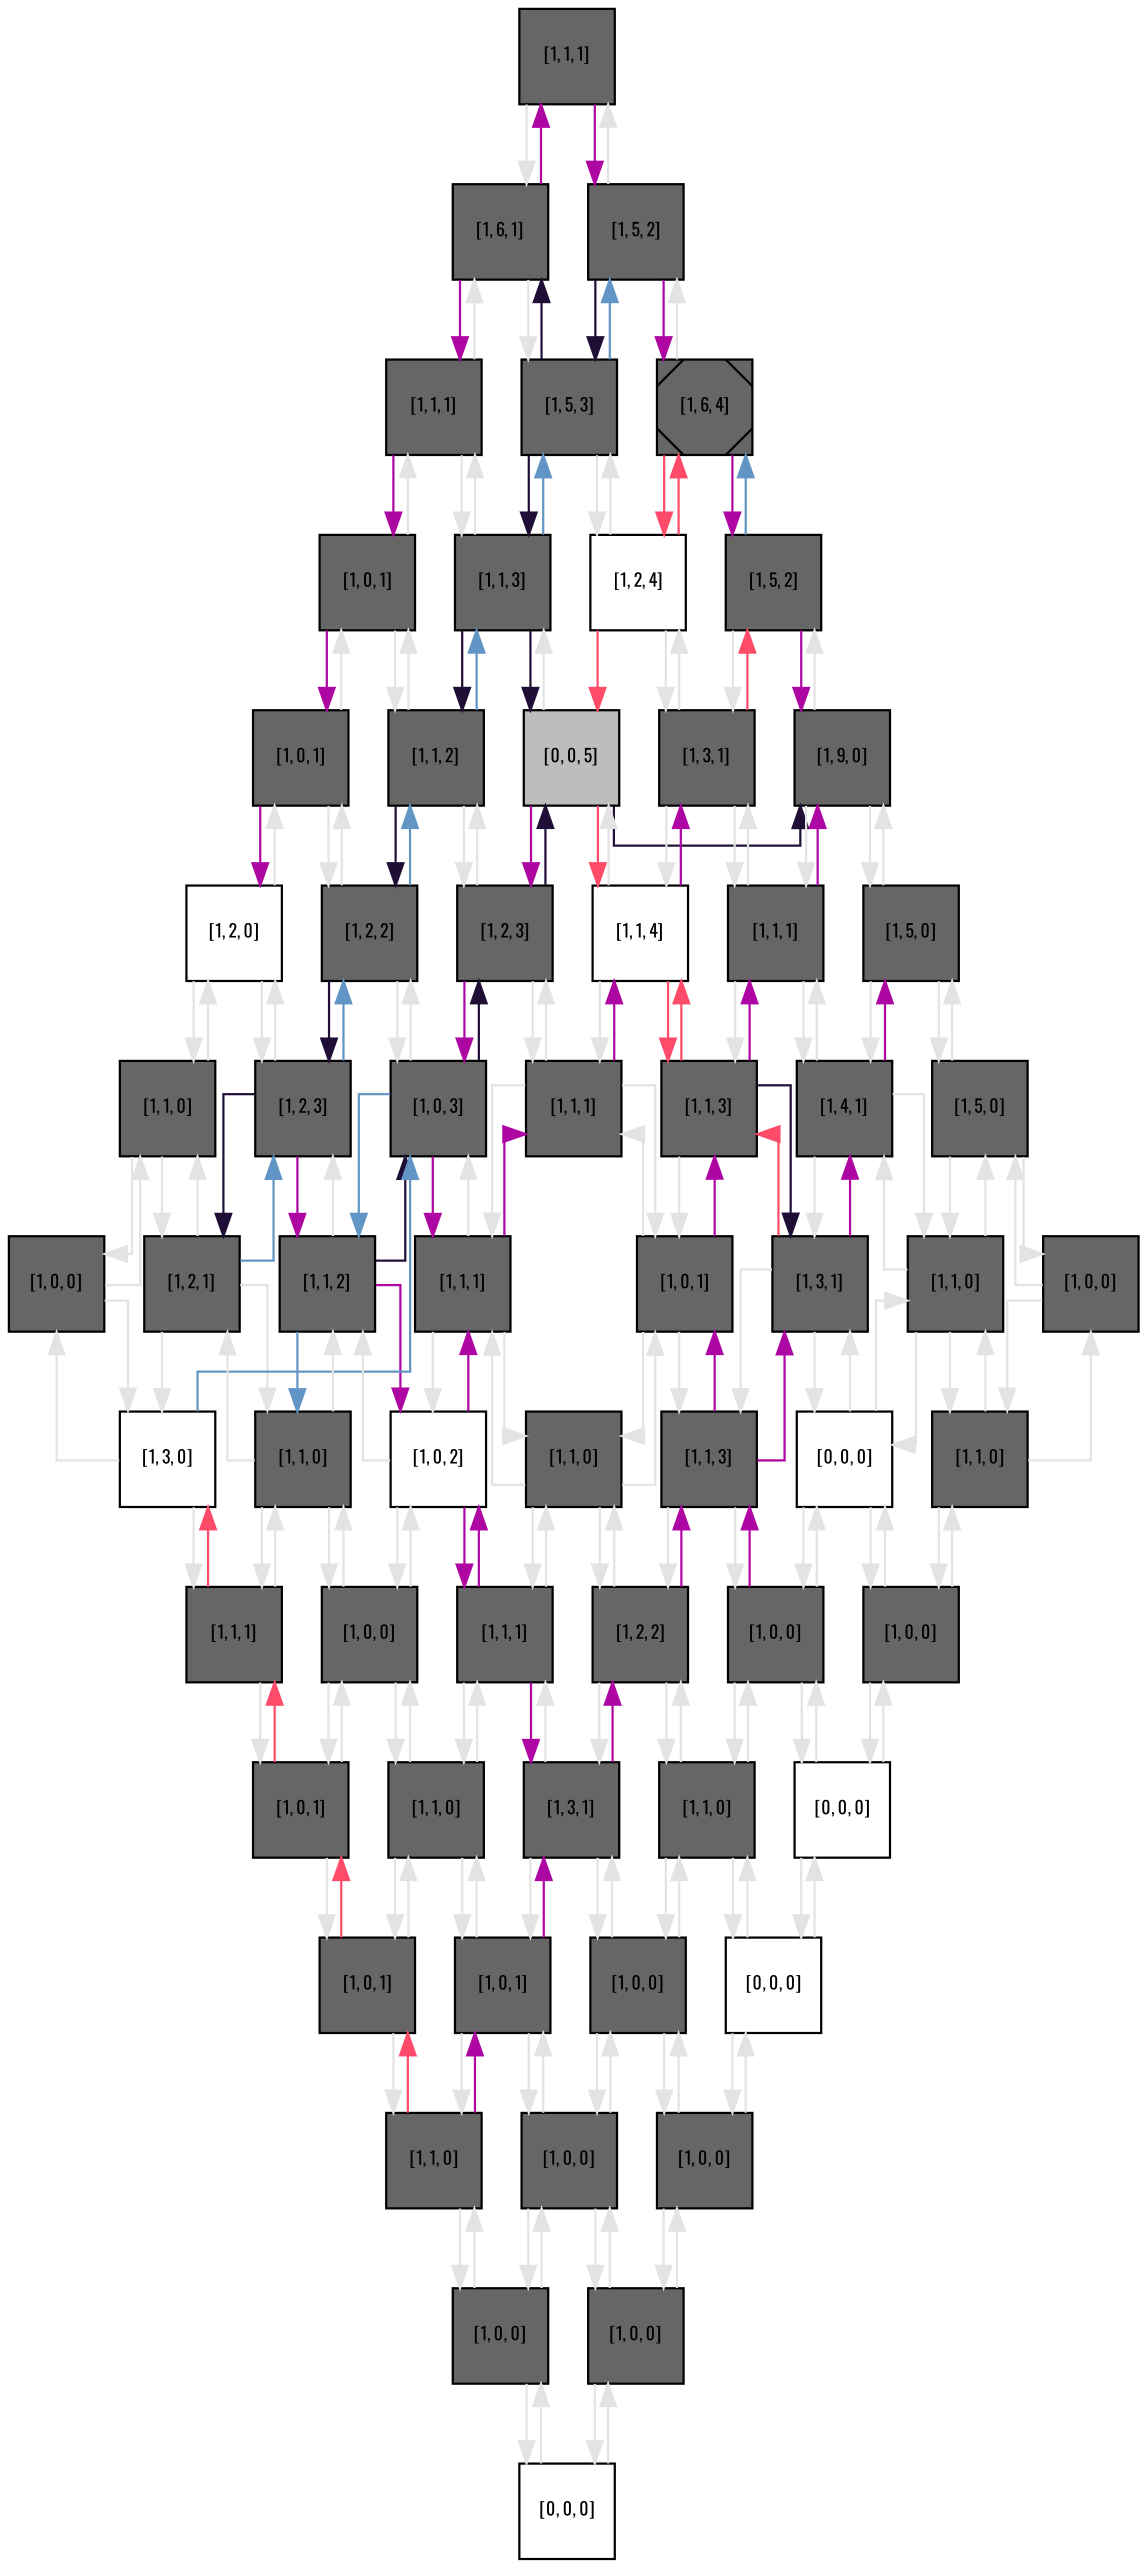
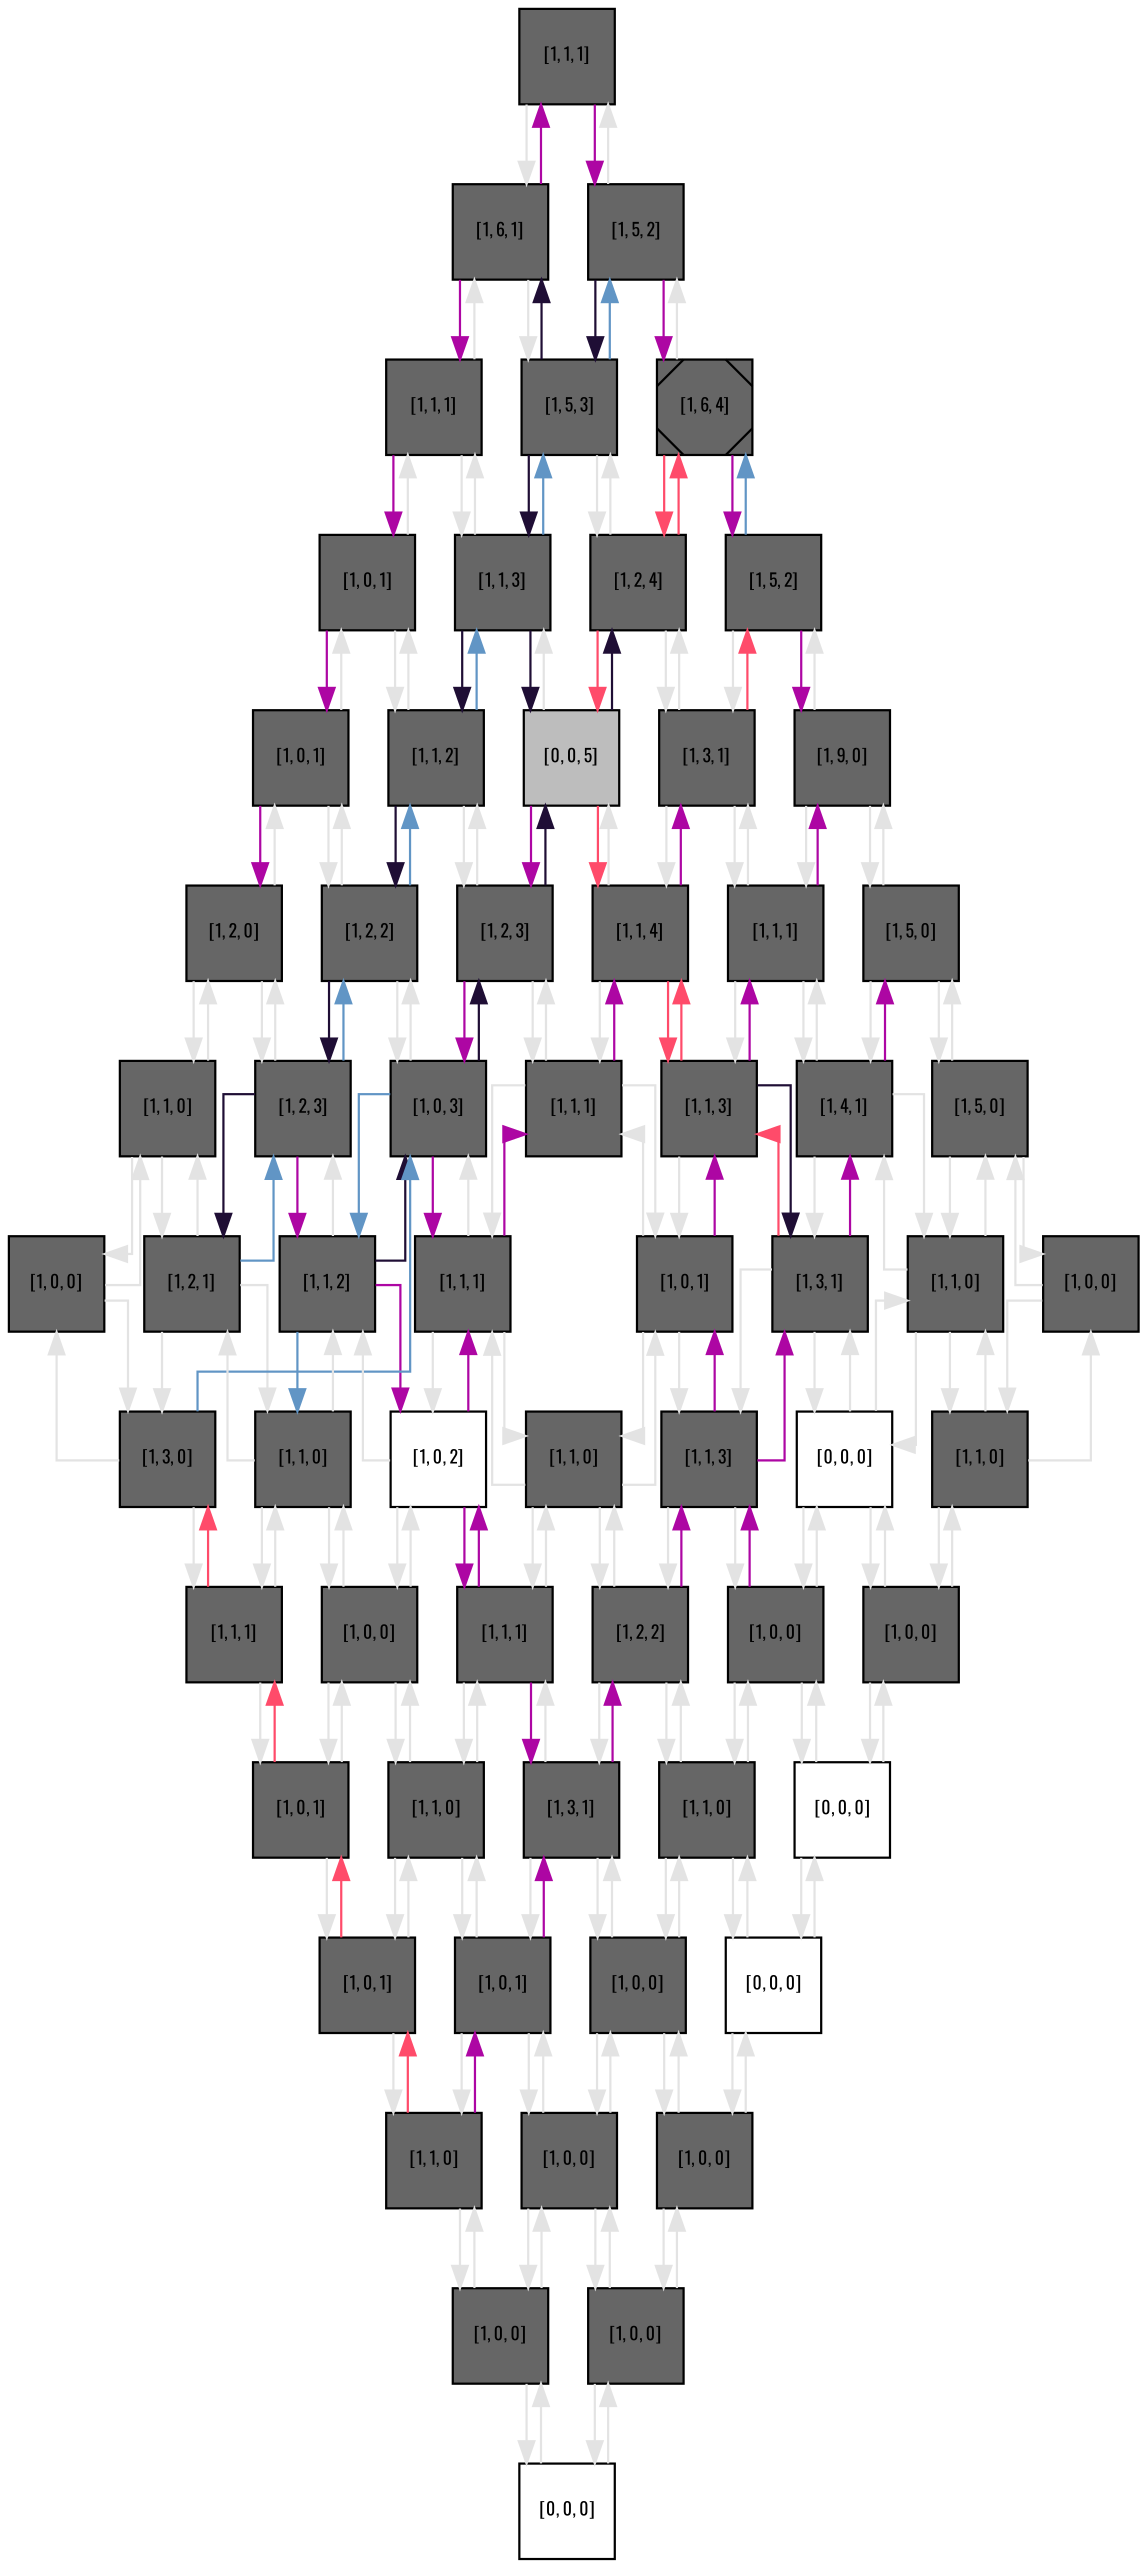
node "[1, 2, 4]": fillcolor #ffffff -> #666666
edge "[0, 0, 5]" -> "[1, 9, 0]": now "[0, 0, 5]" -> "[1, 2, 4]"
node "[1, 2, 0]": fillcolor #ffffff -> #666666
node "[1, 1, 4]": fillcolor #ffffff -> #666666
node "[1, 3, 0]": fillcolor #ffffff -> #666666
